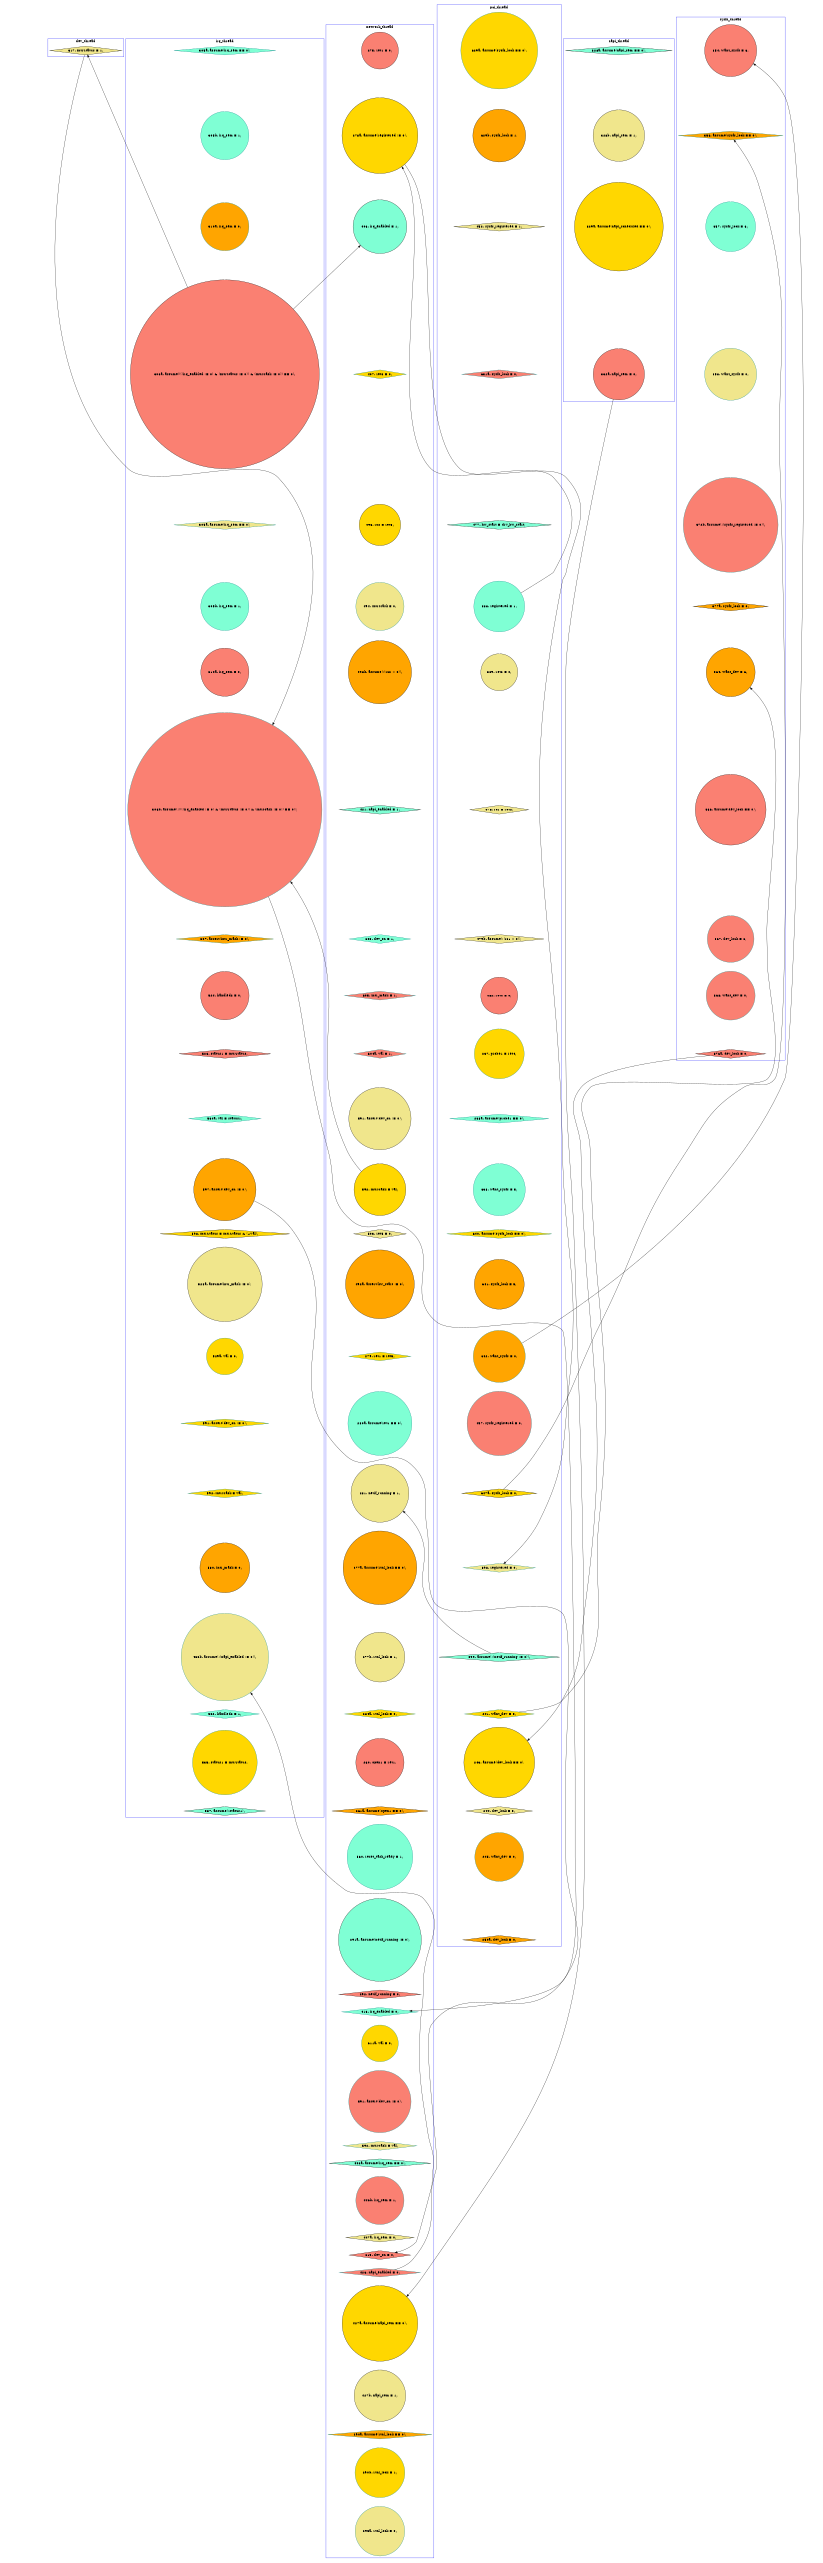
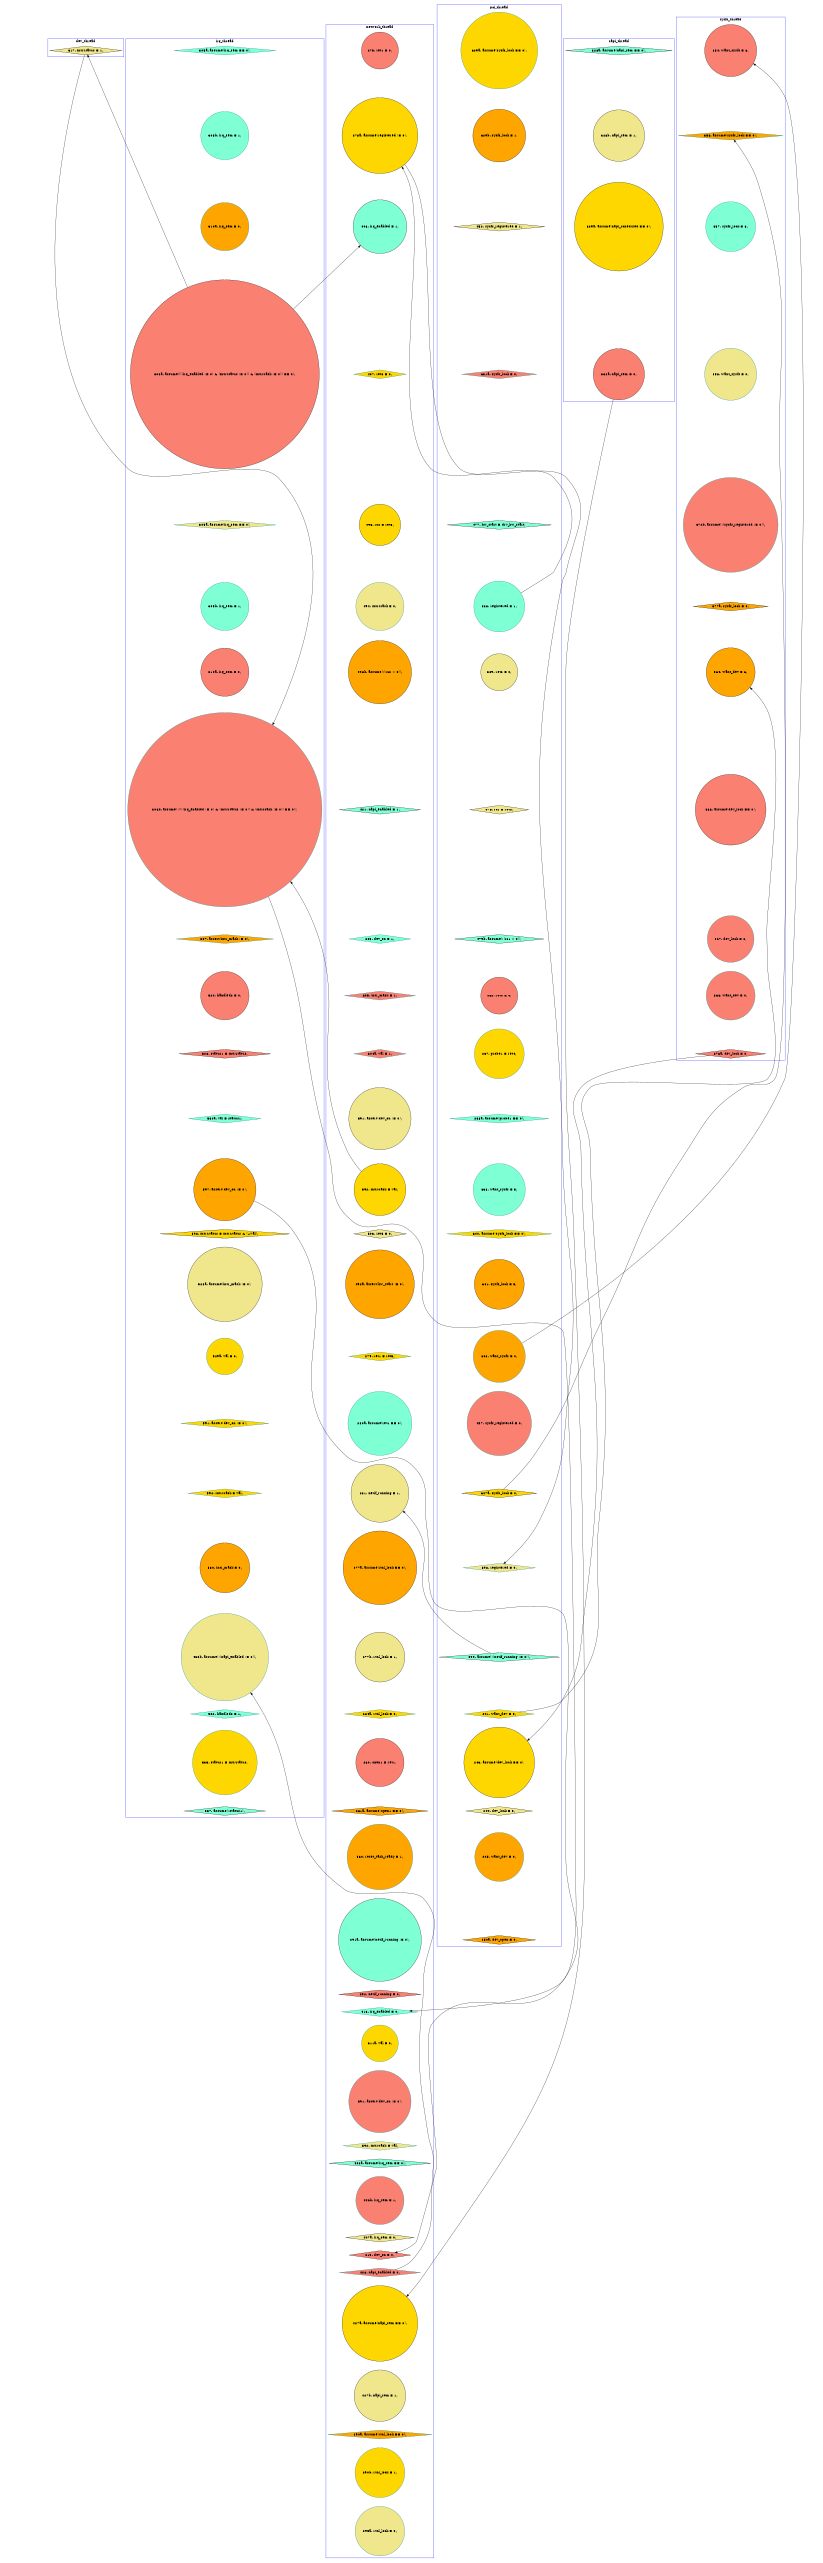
node "479b: assume(!(rc1 < 0));": fillcolor khaki -> aquamarine
node "560: reset_task_ready = 1;": fillcolor aquamarine -> orange
node "250a: dev_lock = 0;": label "250a: dev_lock = 0;" -> "250a: dev_open = 0;"
